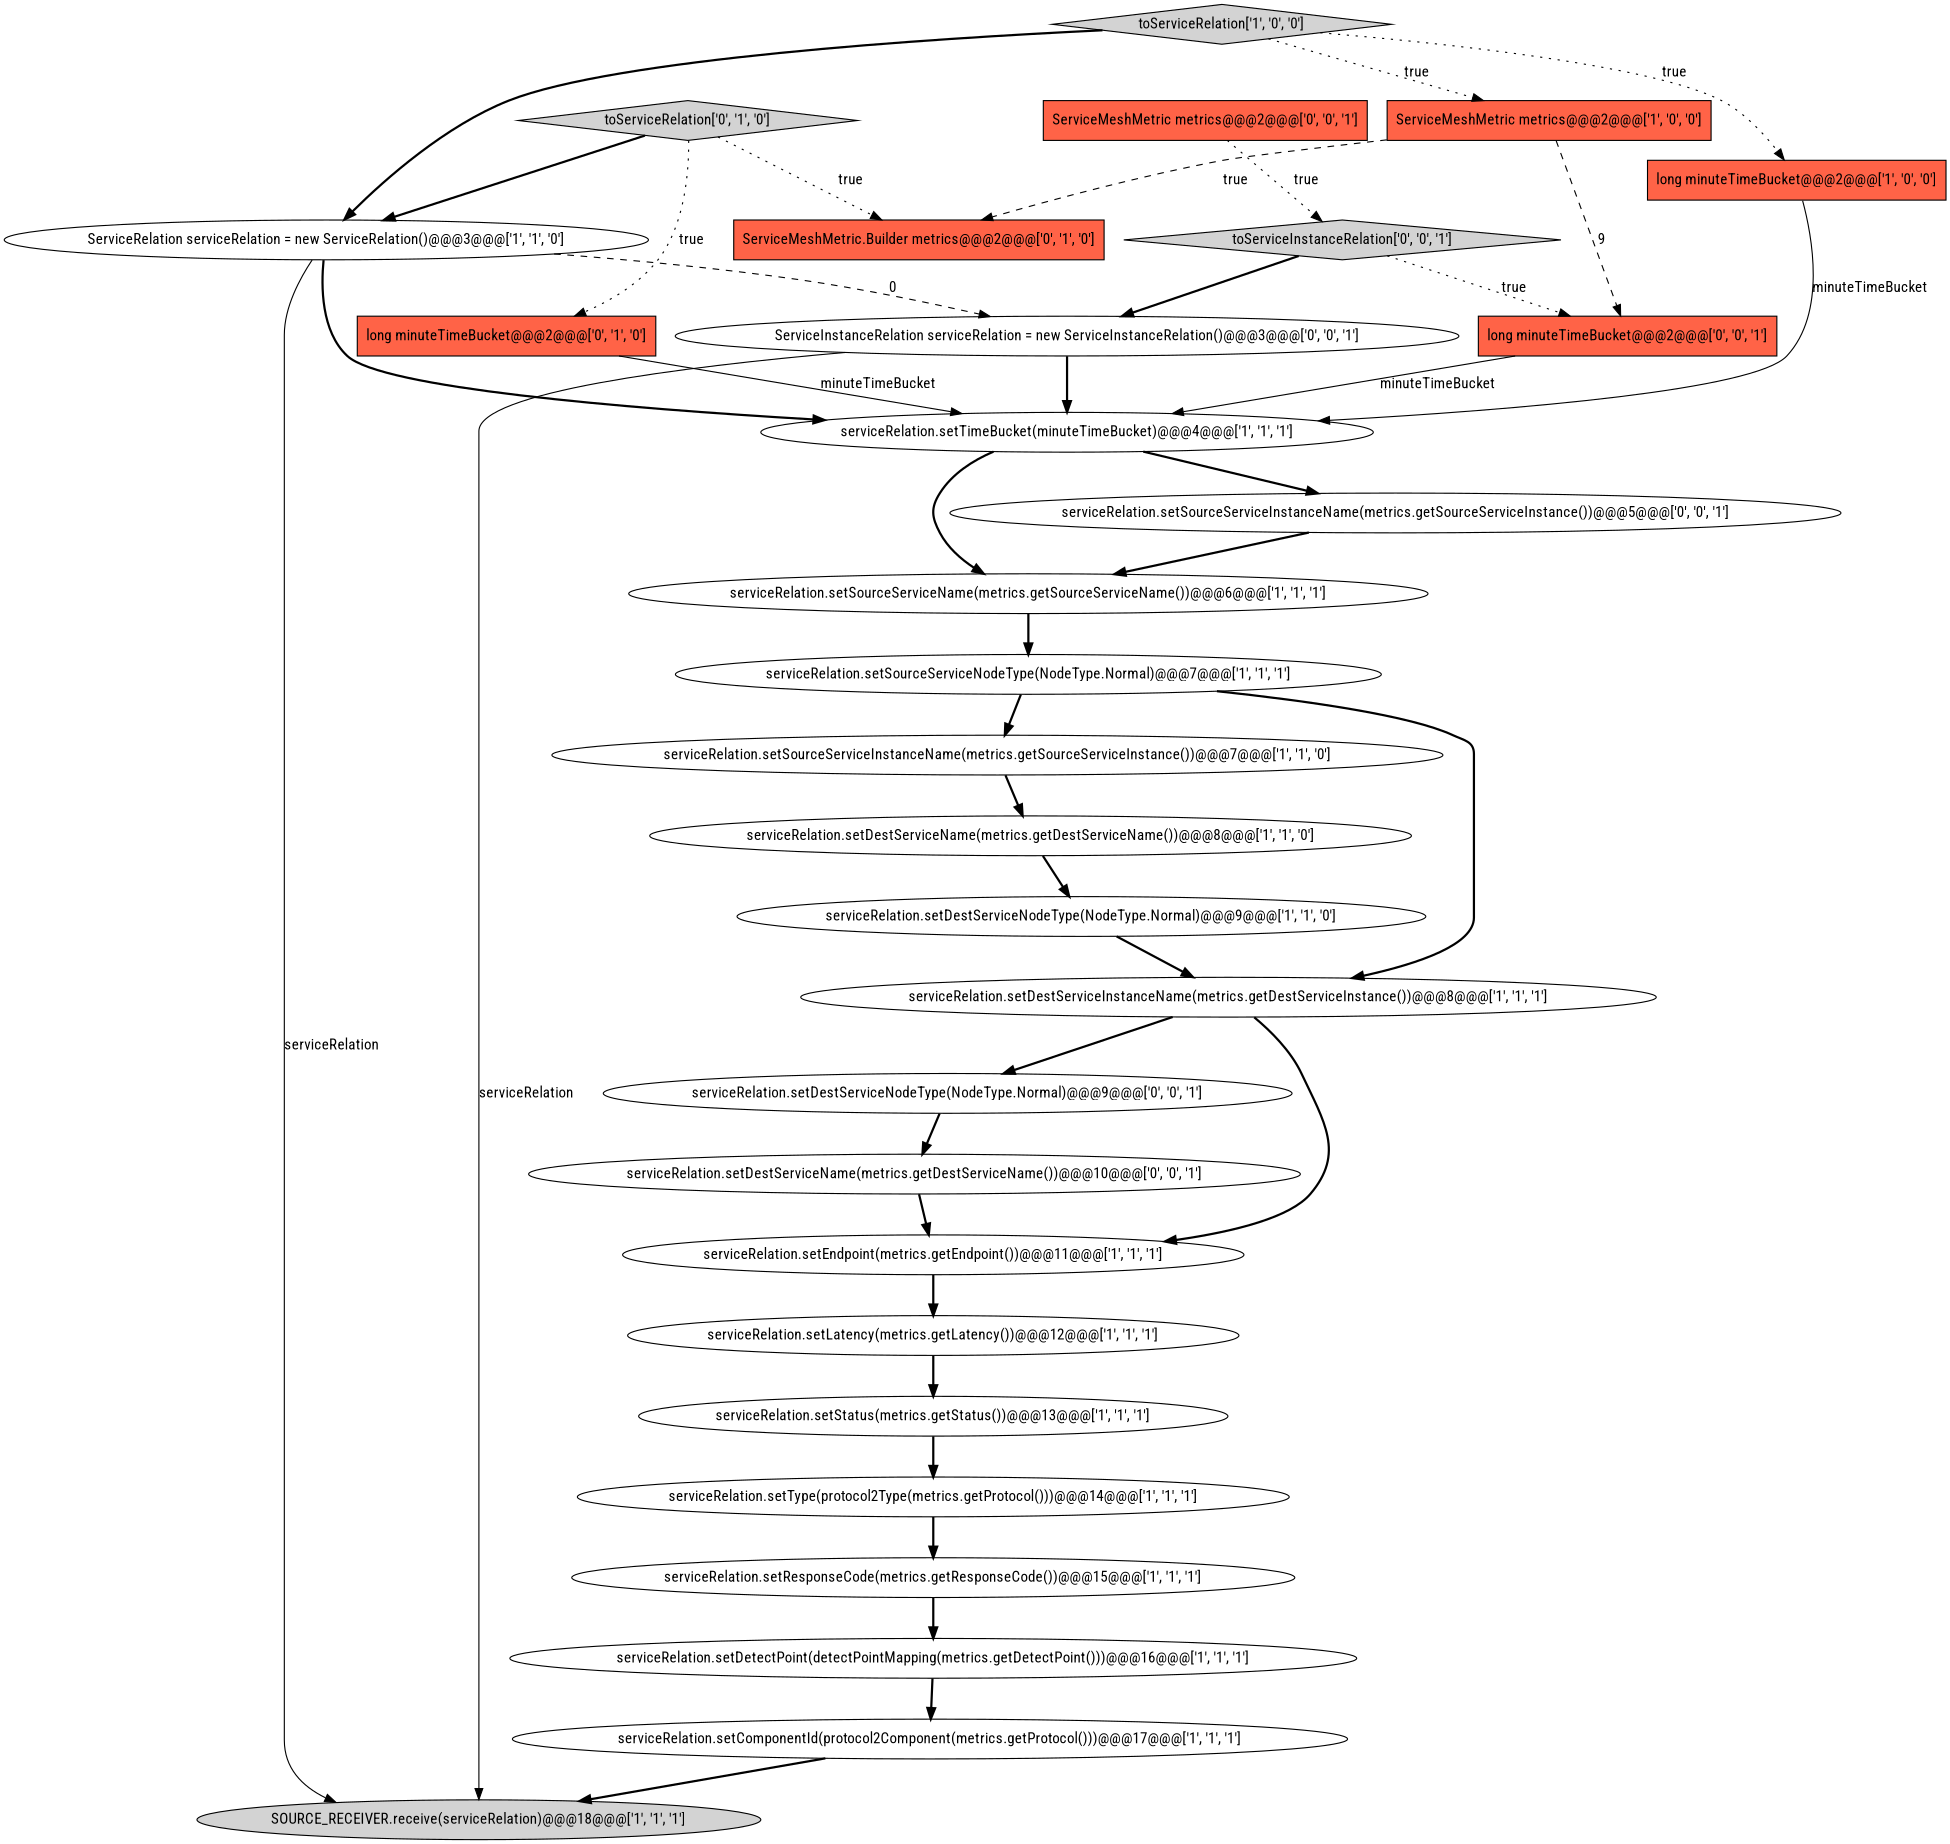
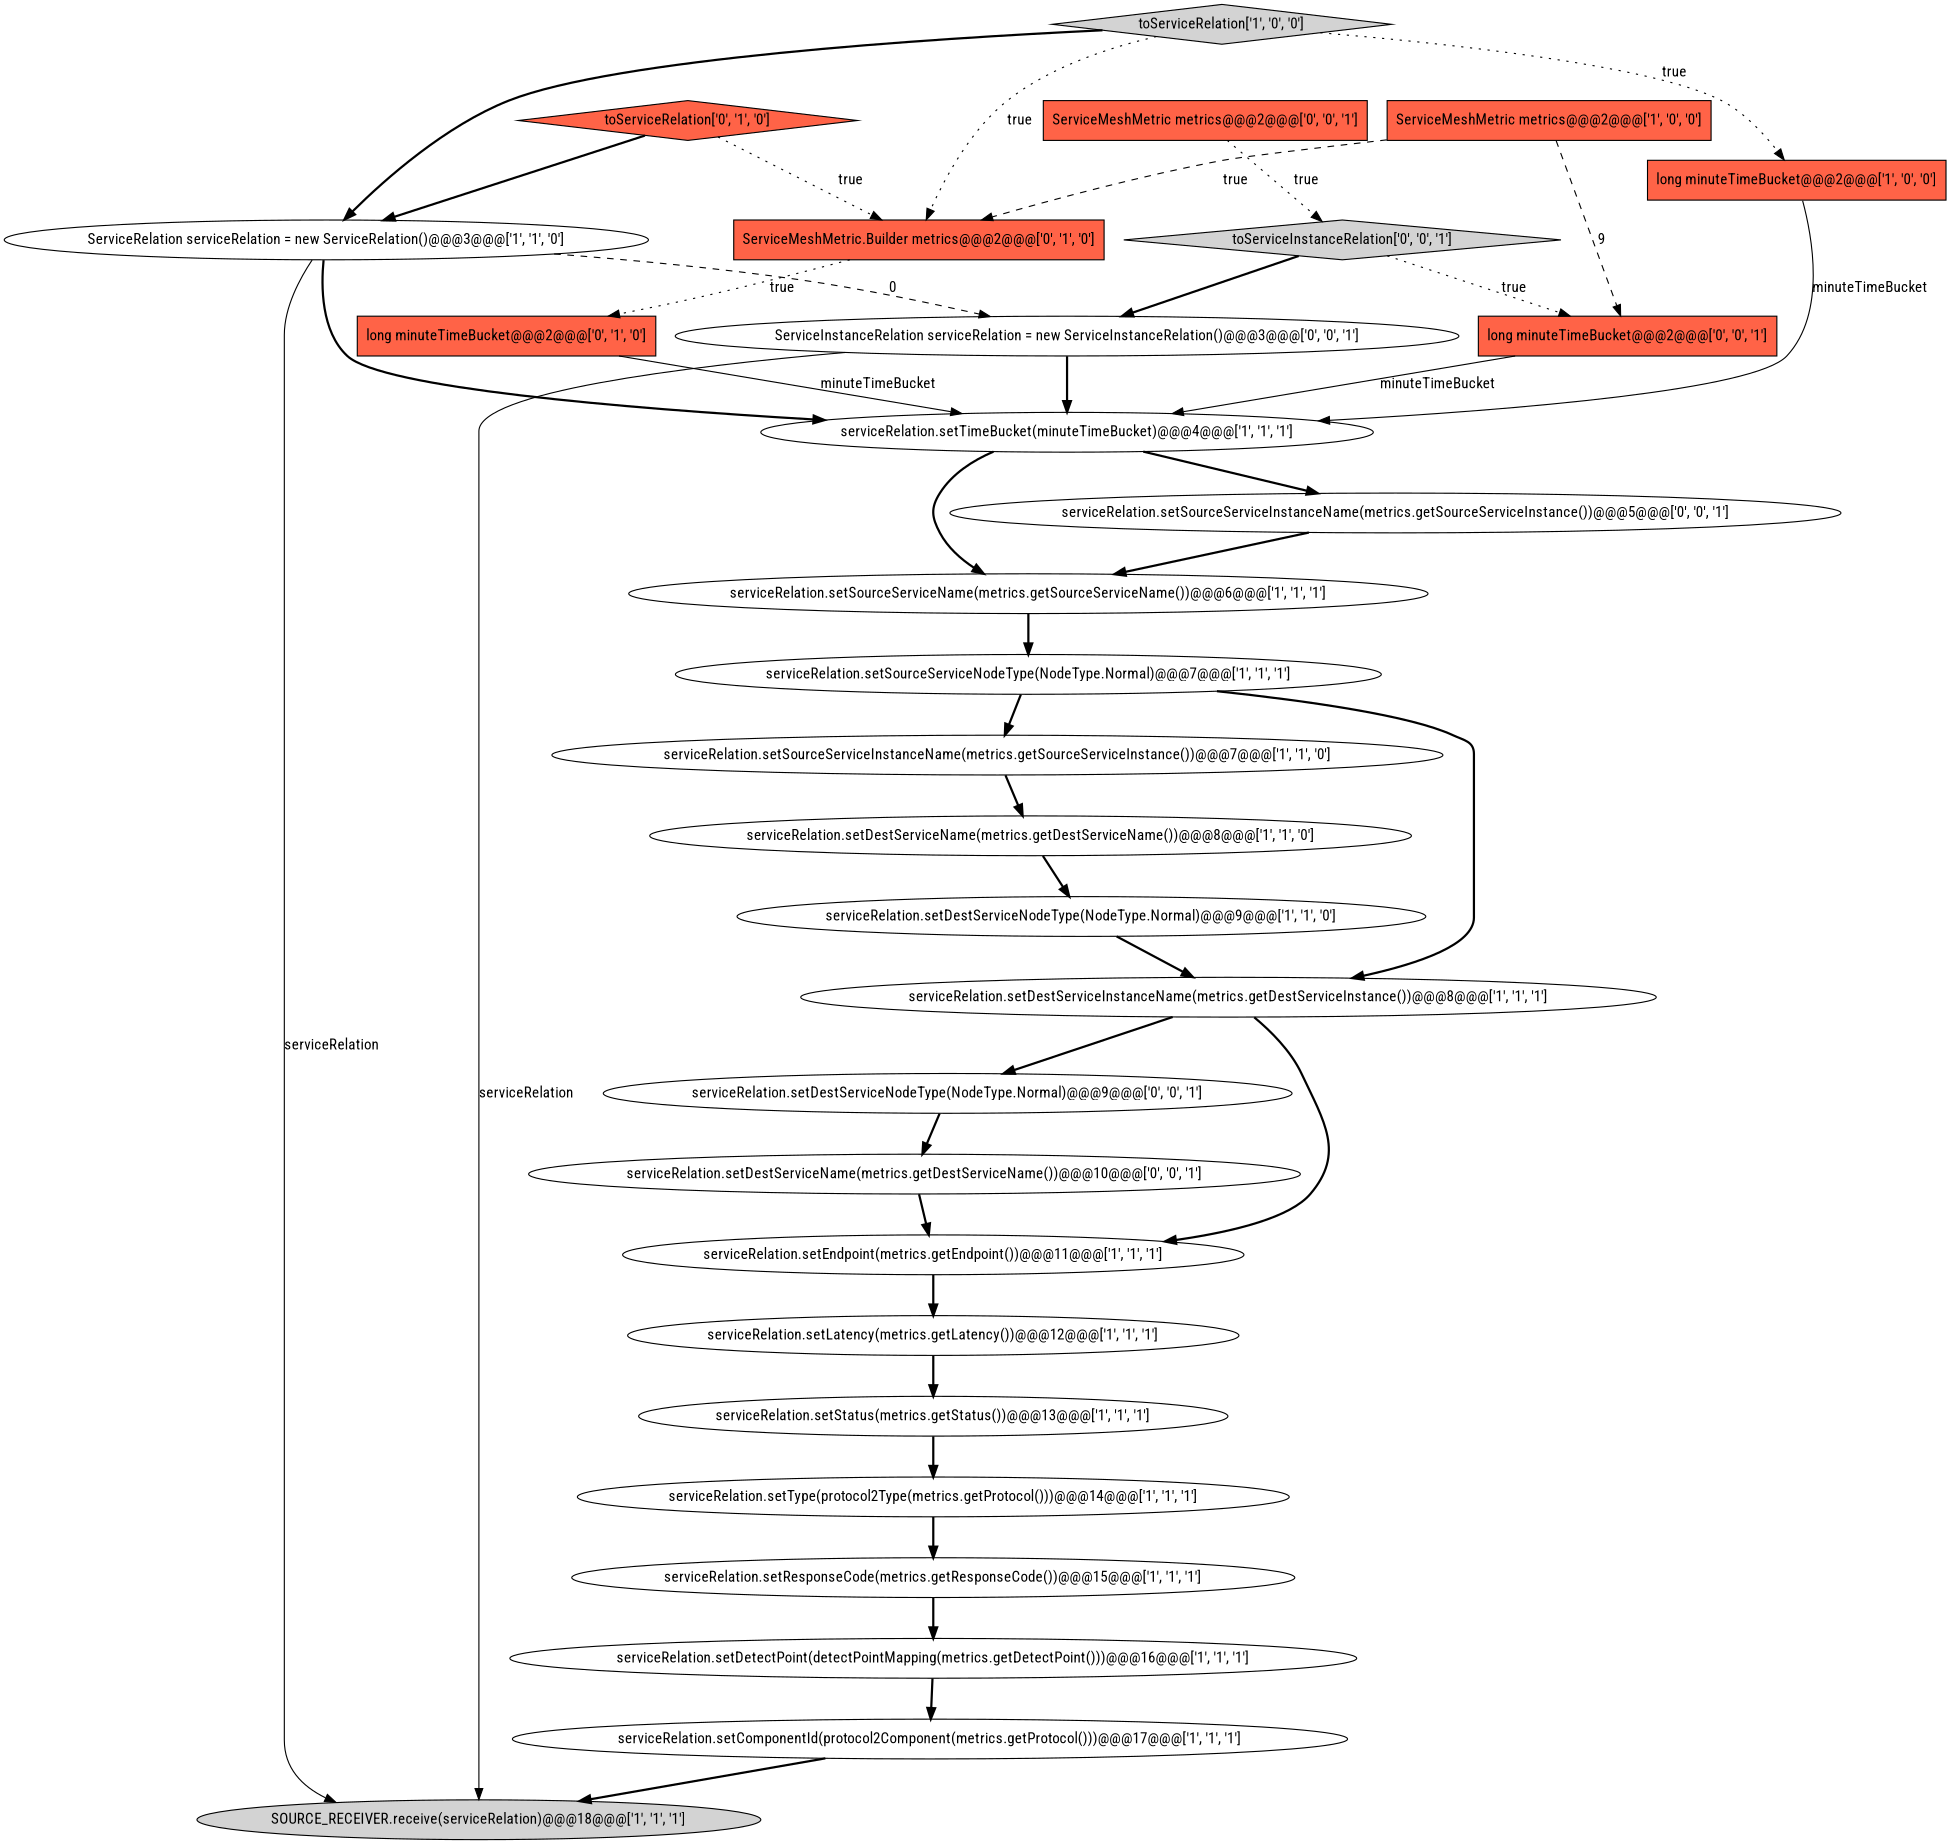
edge "toServiceRelation['1', '0', '0']" -> "ServiceMeshMetric metrics@@@2@@@['1', '0', '0']": now "toServiceRelation['1', '0', '0']" -> "ServiceMeshMetric.Builder metrics@@@2@@@['0', '1', '0']"
node "toServiceRelation['0', '1', '0']": fillcolor lightgray -> tomato
edge "toServiceRelation['0', '1', '0']" -> "long minuteTimeBucket@@@2@@@['0', '1', '0']": now "ServiceMeshMetric.Builder metrics@@@2@@@['0', '1', '0']" -> "long minuteTimeBucket@@@2@@@['0', '1', '0']"
